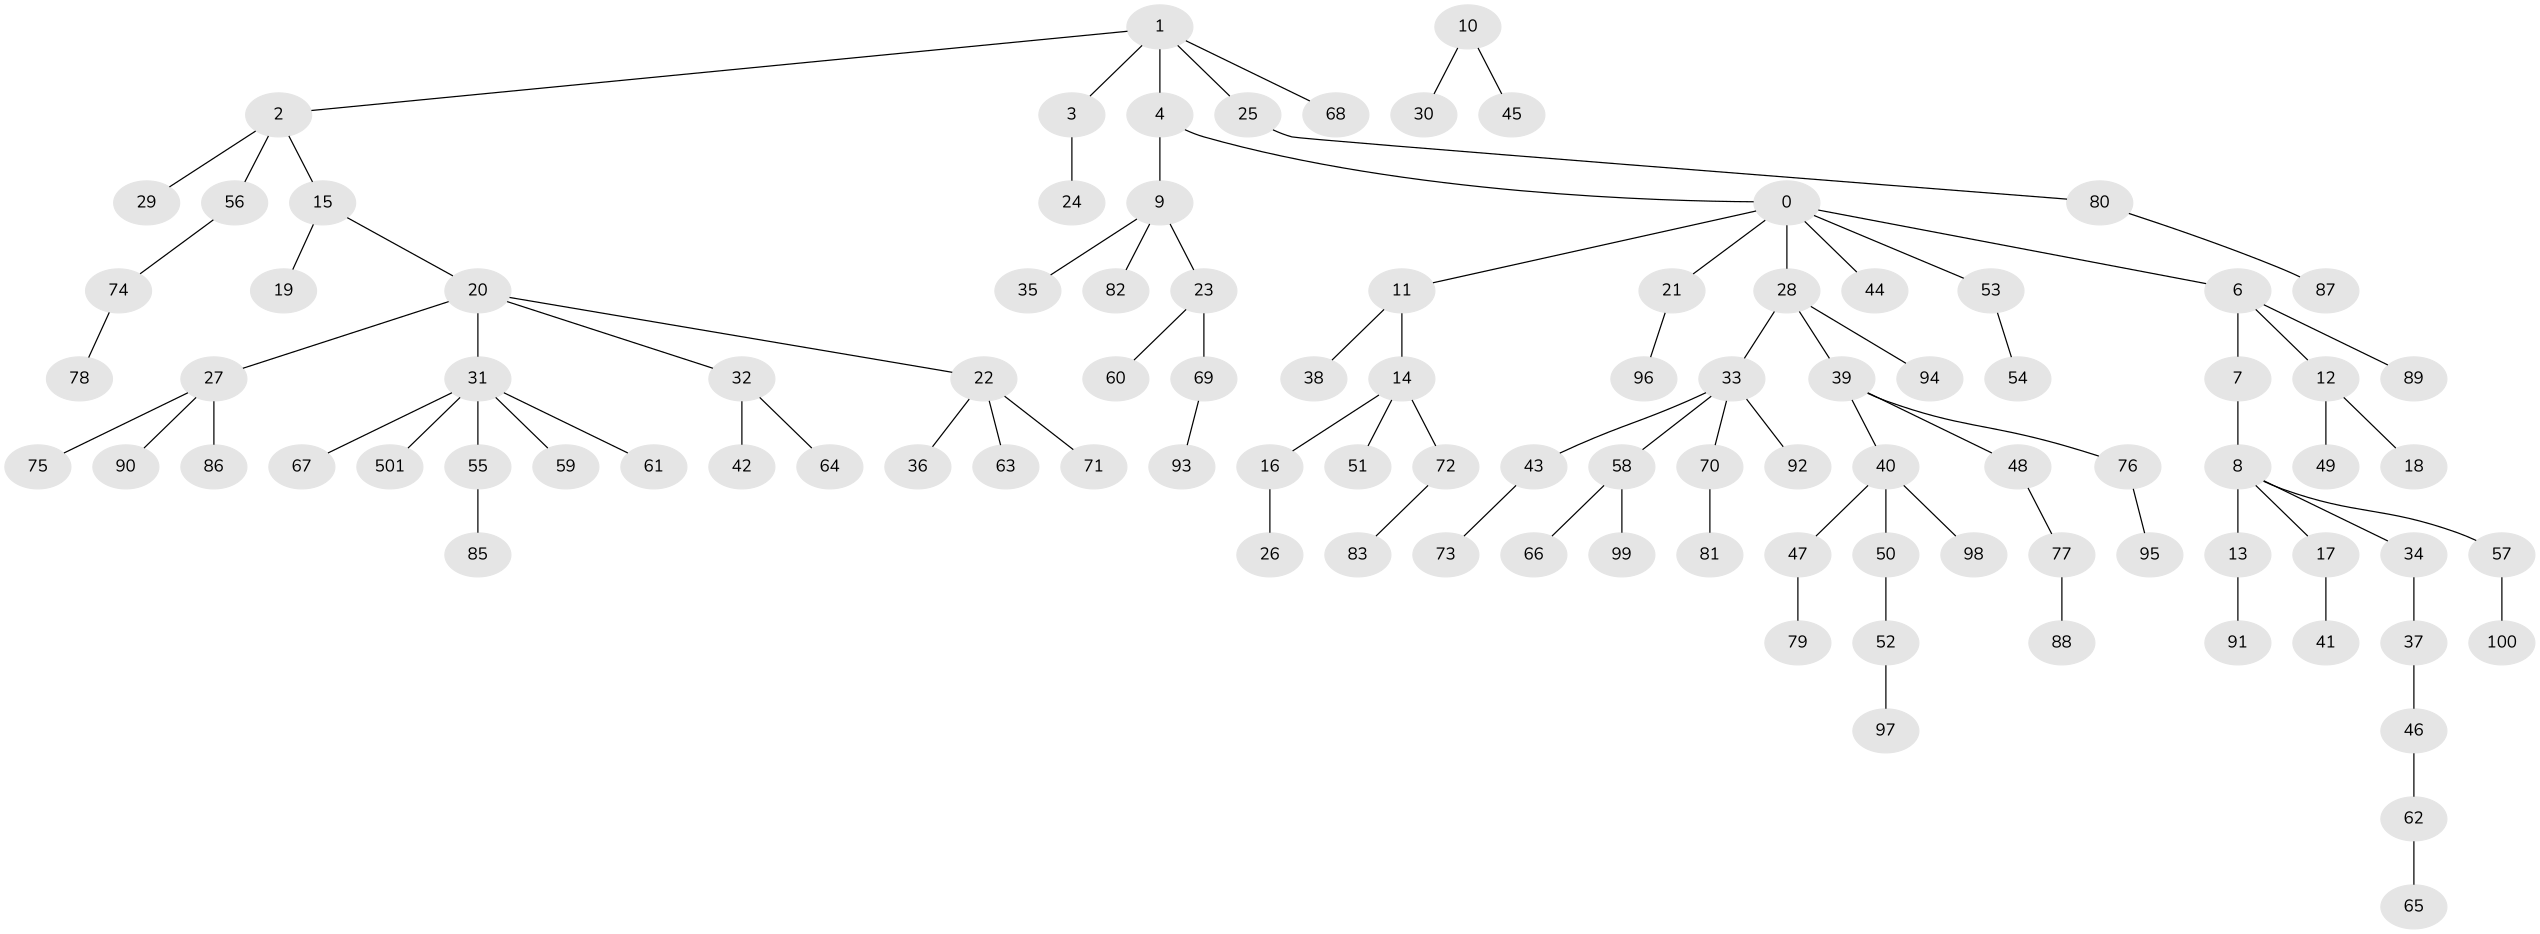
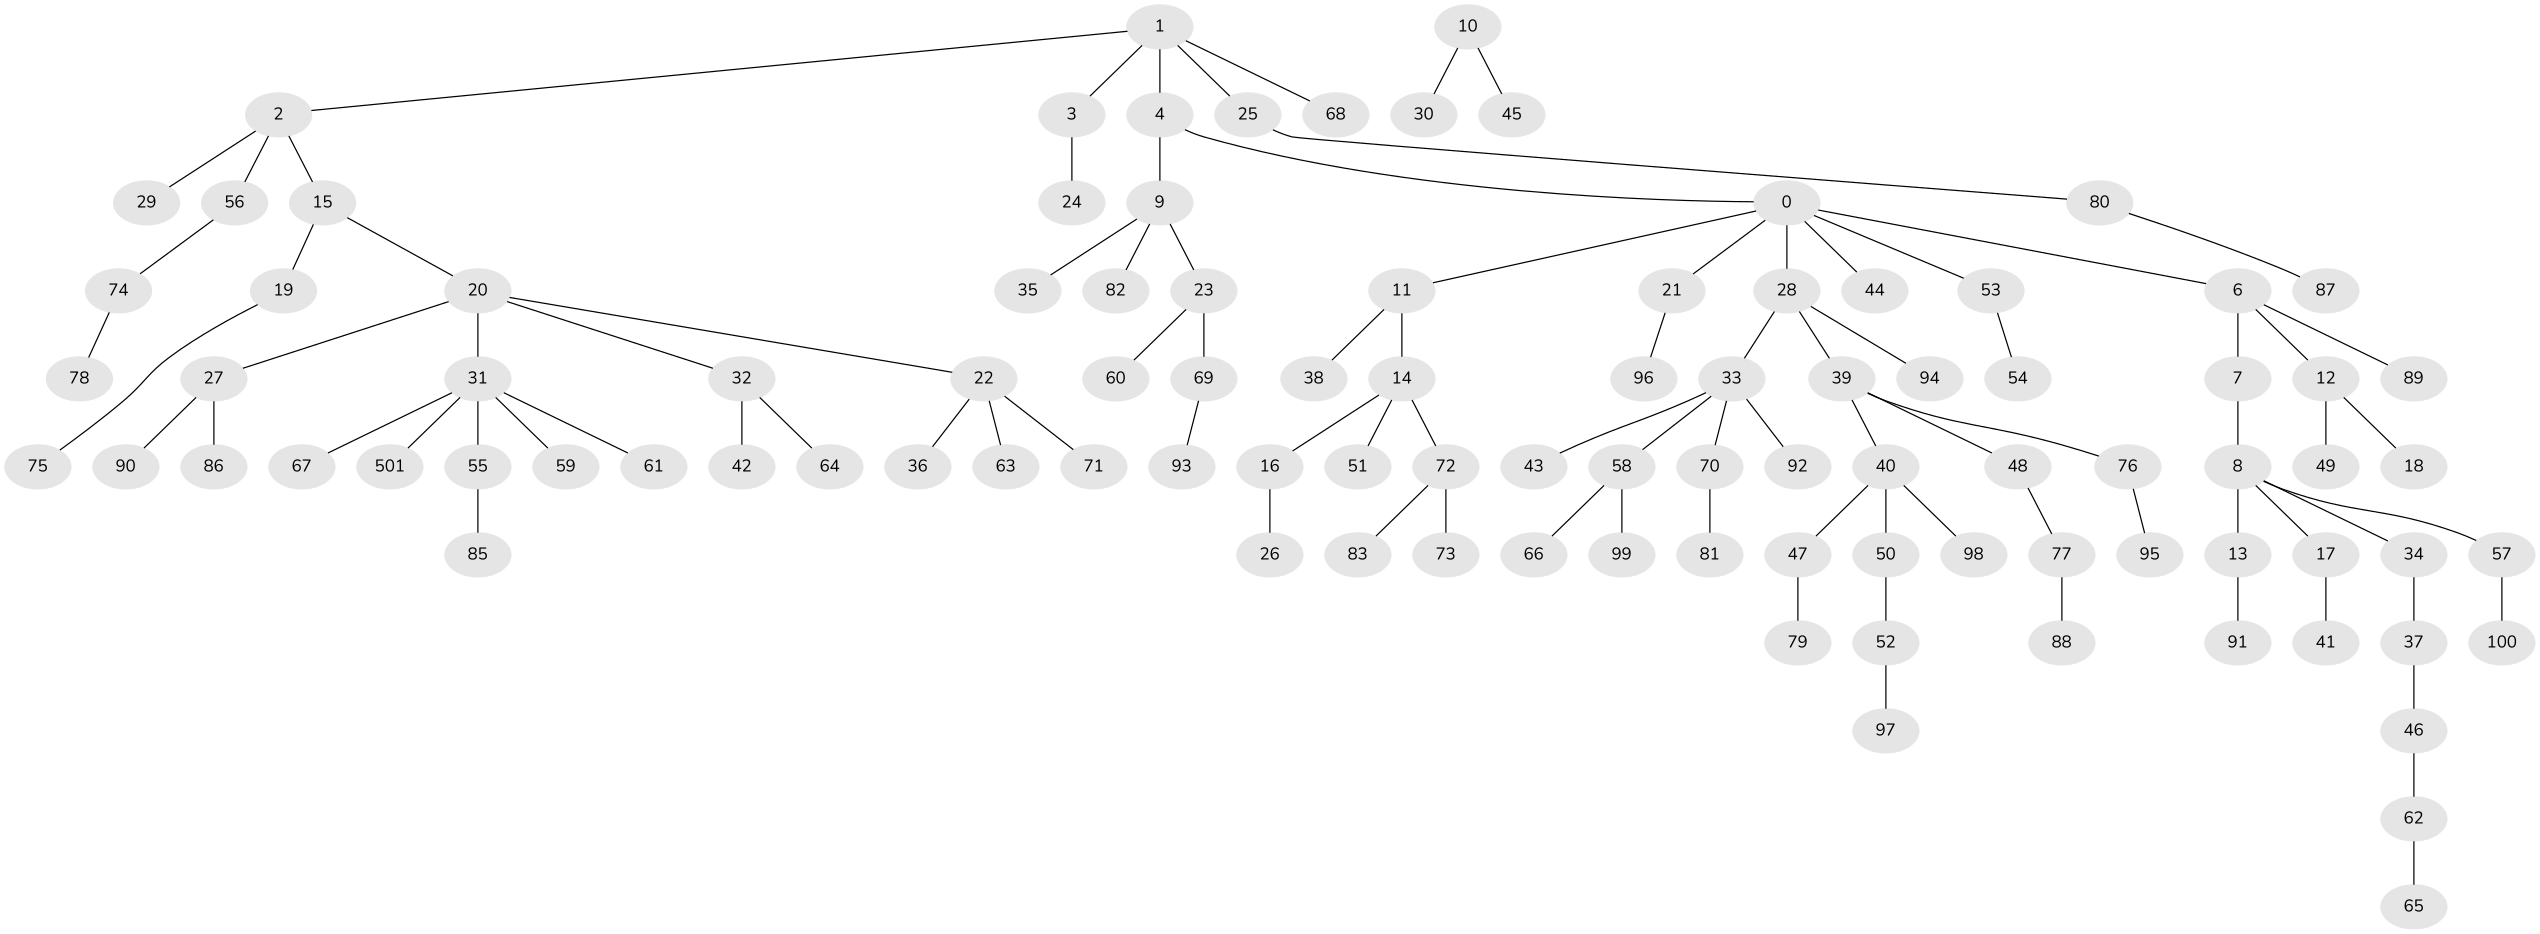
edge "27" -- "75": now "19" -- "75"
edge "43" -- "73": now "72" -- "73"
